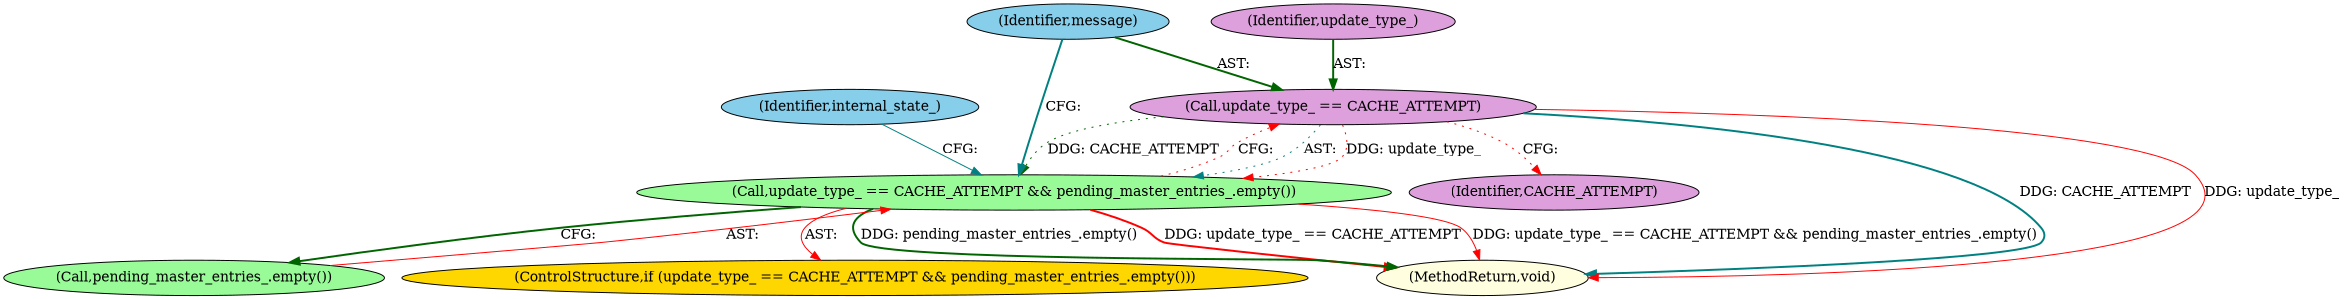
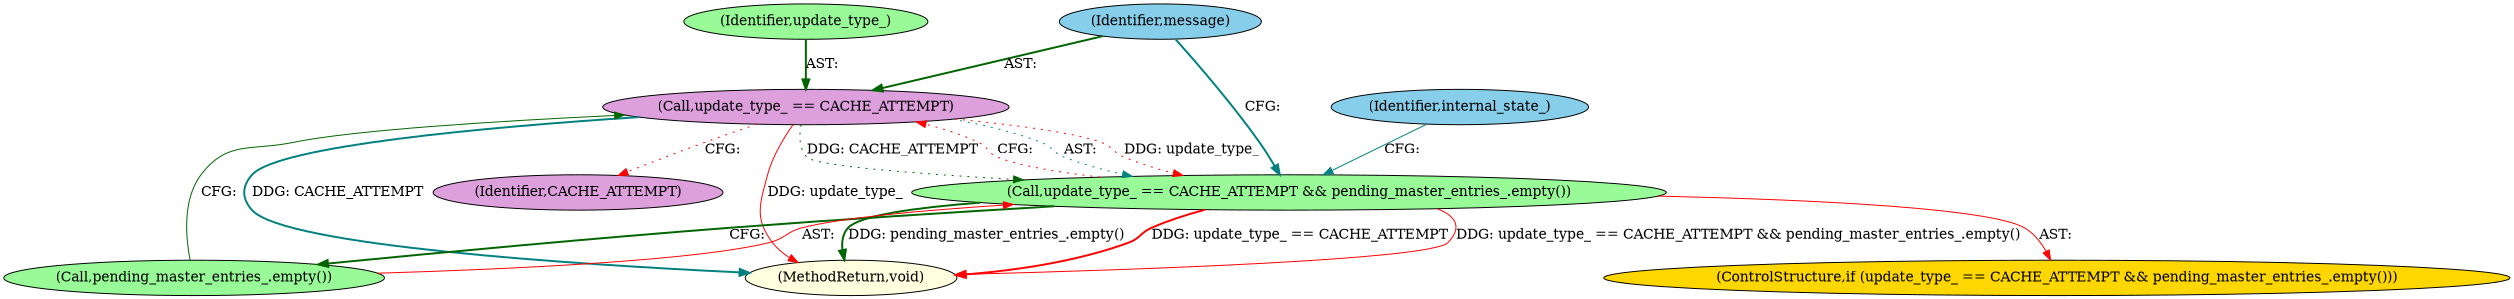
node "(Identifier,update_type_)": fillcolor plum -> palegreen
edge "(Call,pending_master_entries_.empty())" -> "(Call,update_type_ == CACHE_ATTEMPT)": added, label "CFG:"
